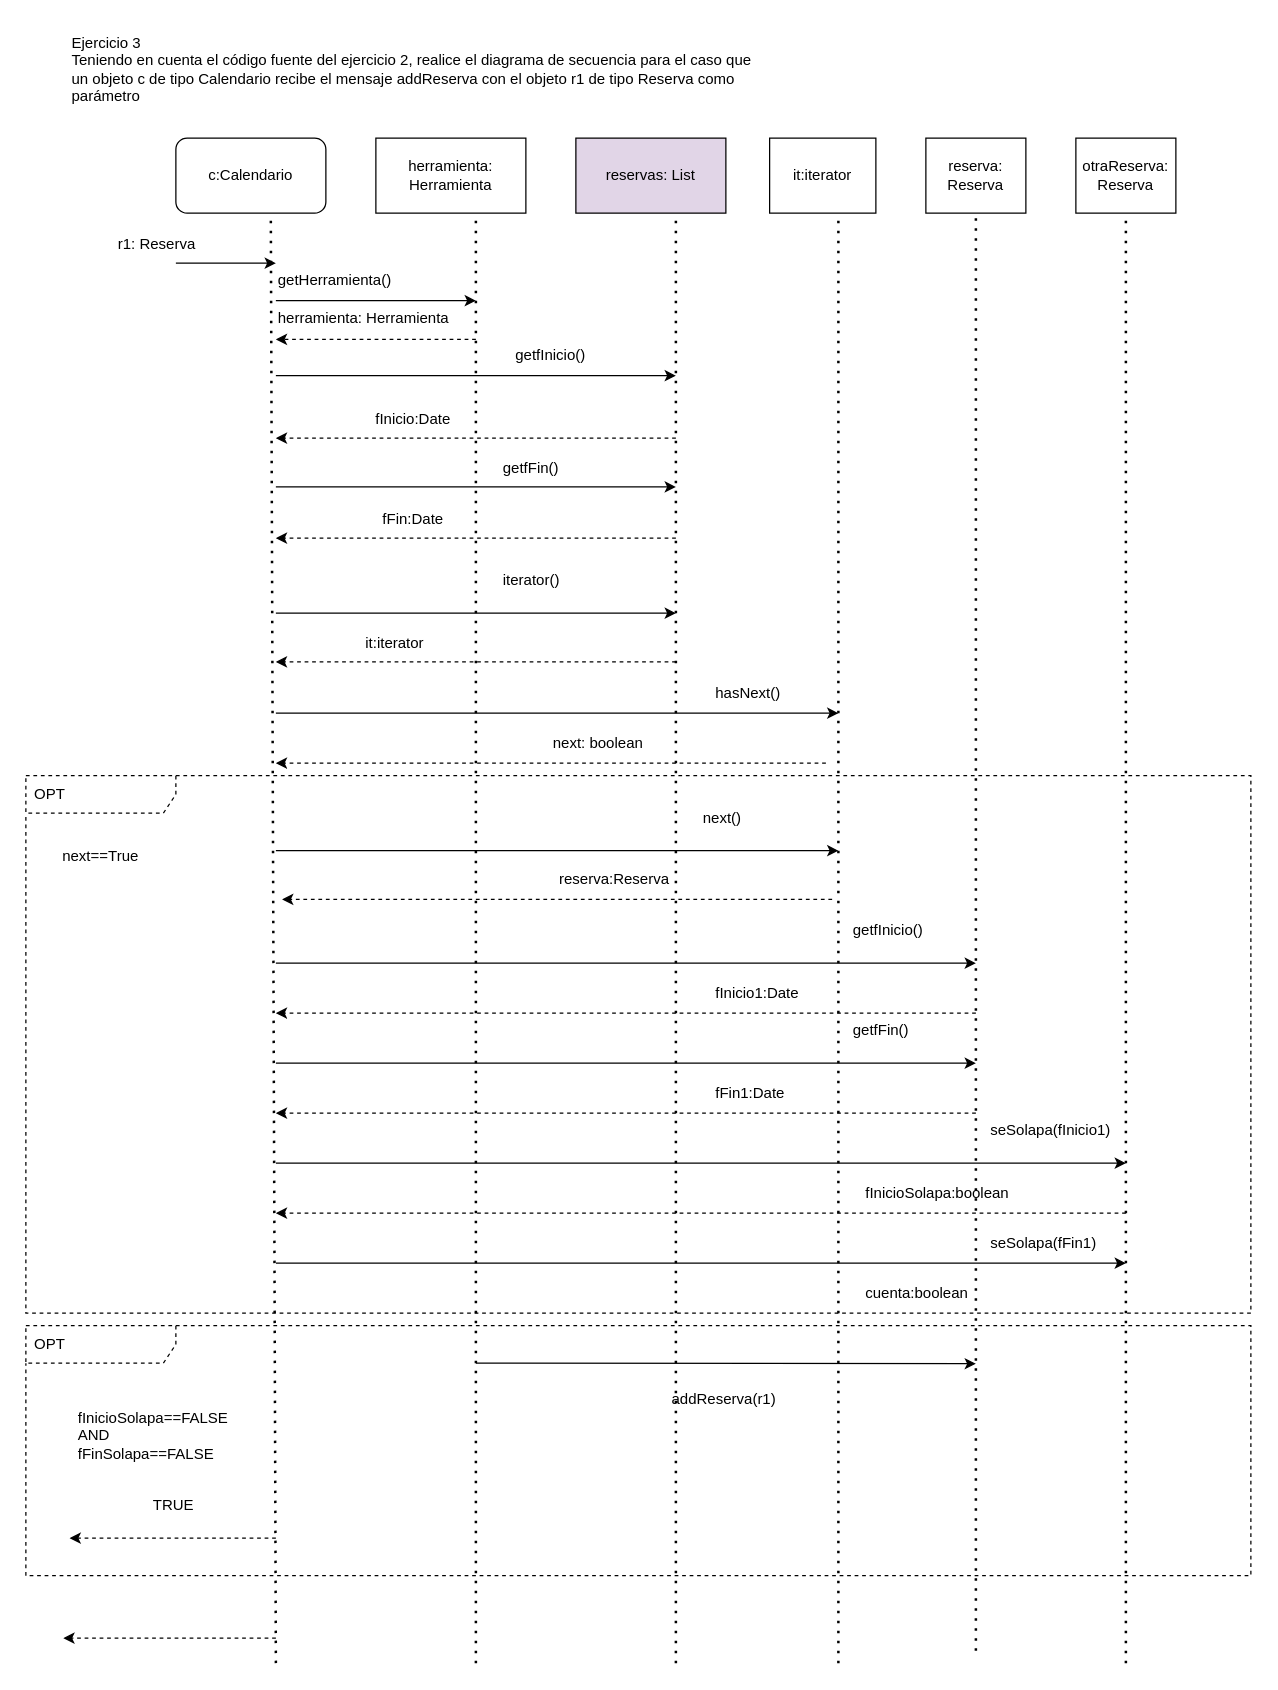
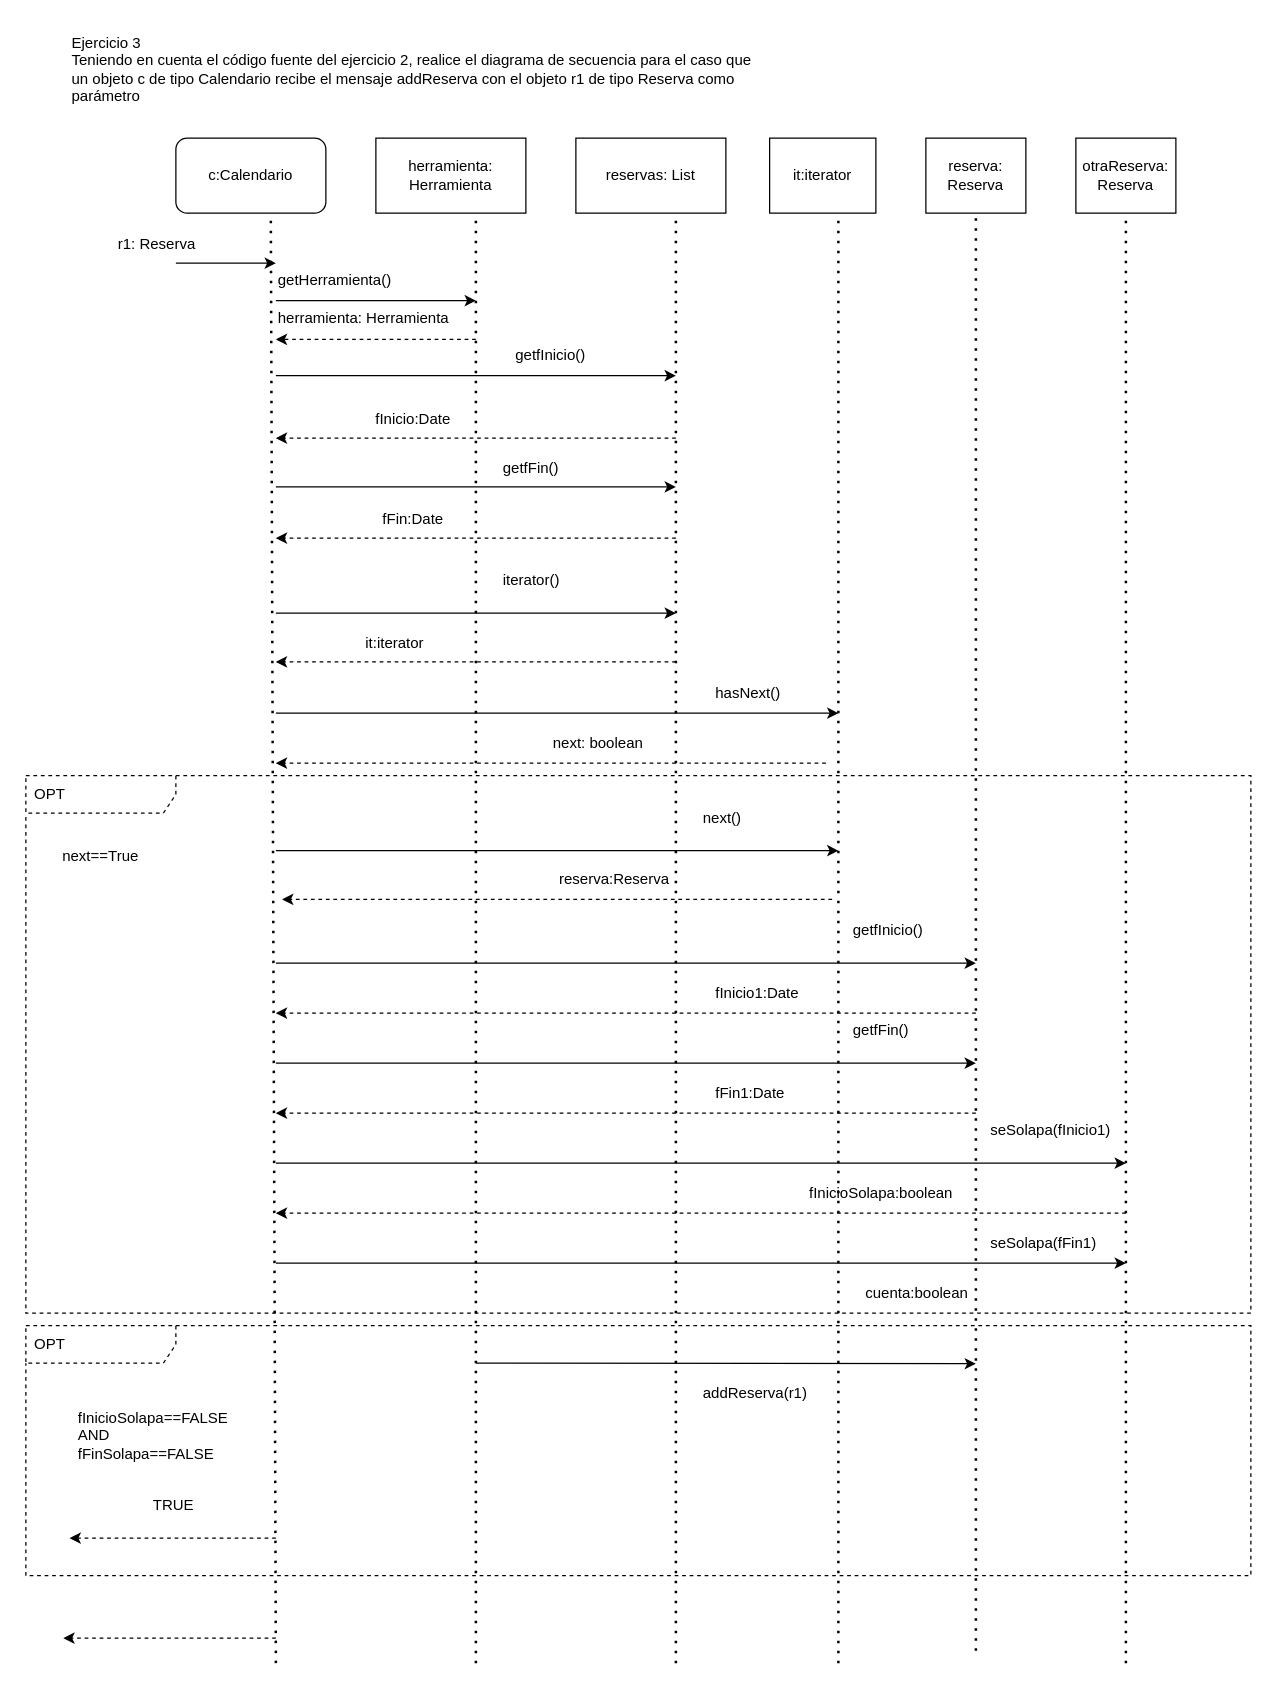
node "reservas: List": fillcolor #e1d5e7 -> #ffffff
node "fInicioSolapa:boolean": moved (919, 1188) -> (863, 1188)
node "addReserva(r1)": moved (726, 1401) -> (757, 1394)
